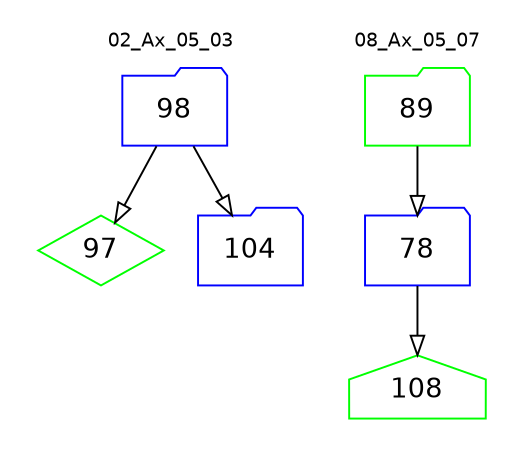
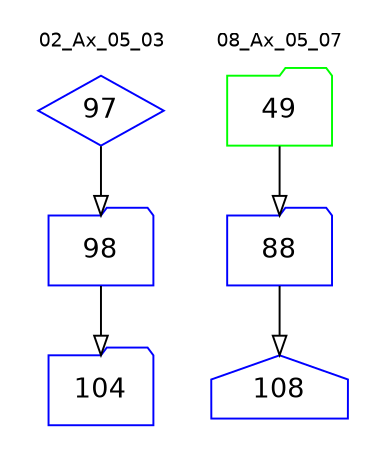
node "89": label "89" -> "49"
edge "98" -> "97": reversed
node "97": color green -> blue
node "78": label "78" -> "88"
node "108": color green -> blue
